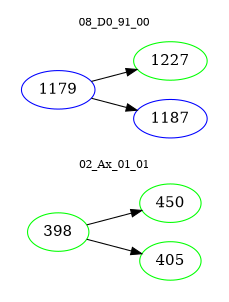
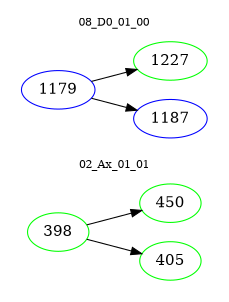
cluster "08_D0_91_00": label "08_D0_91_00" -> "08_D0_01_00"
